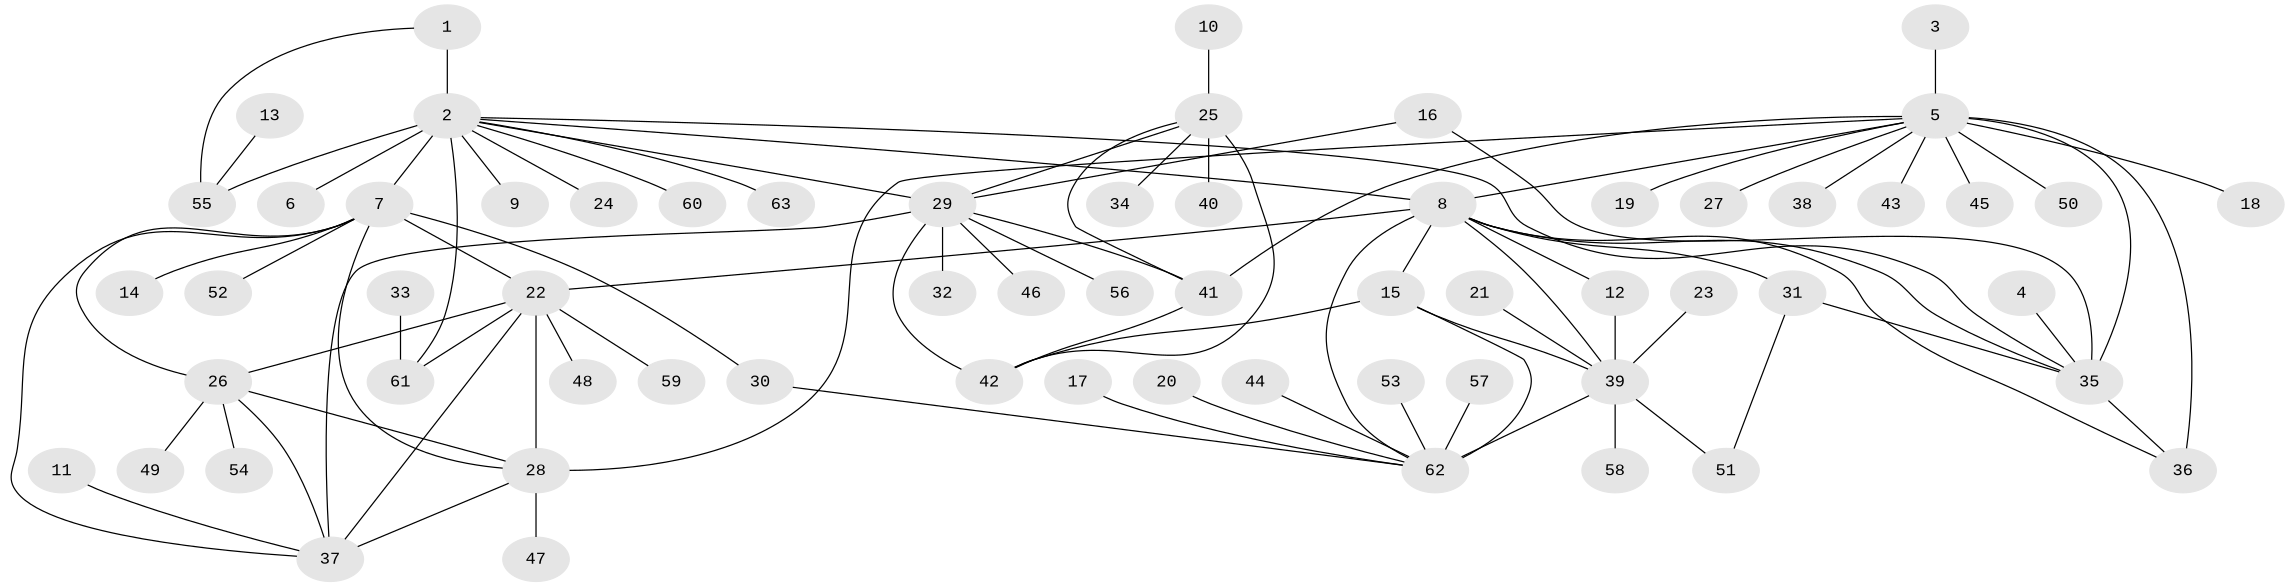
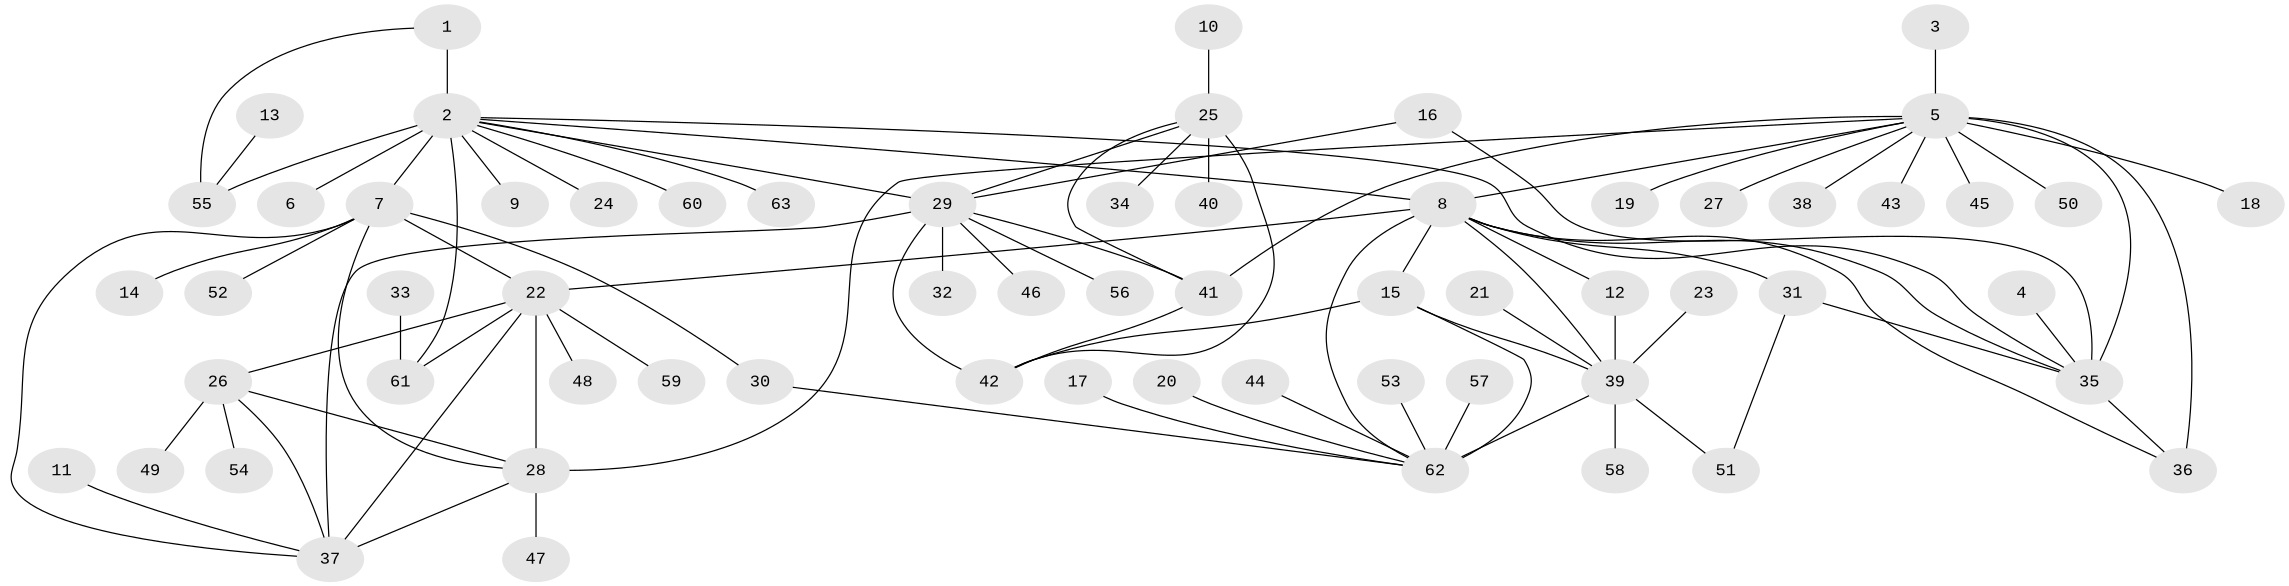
edge "7" -- "26": removed
